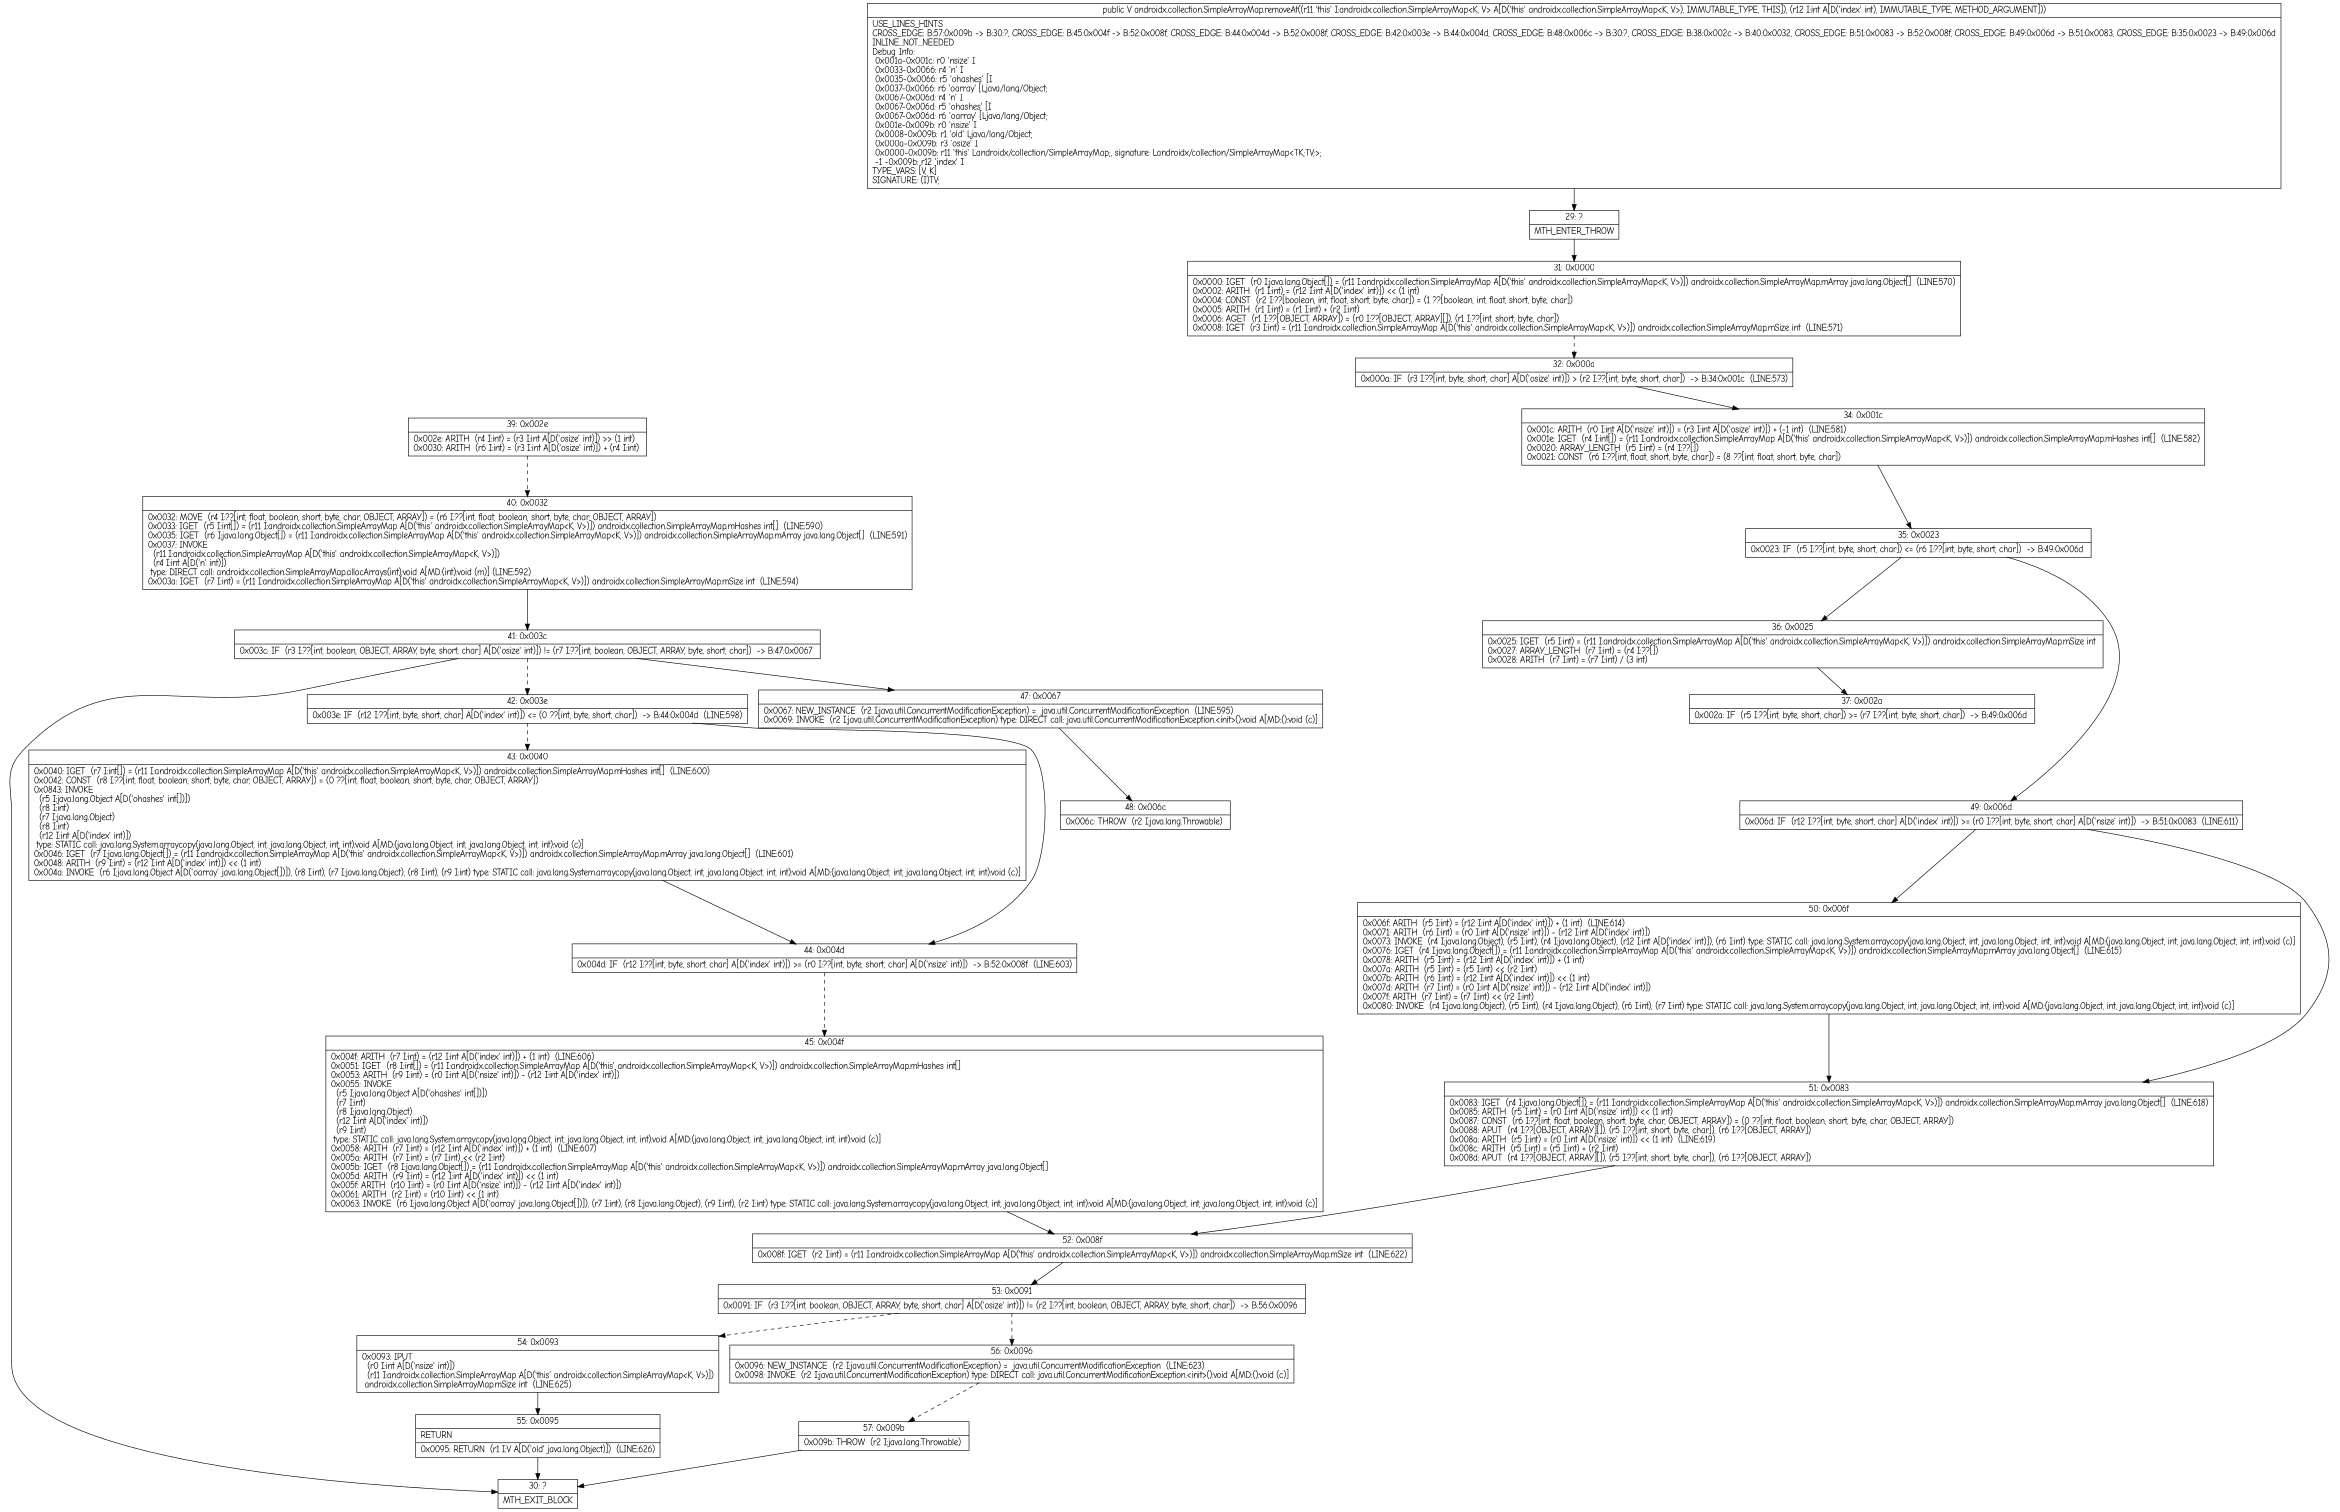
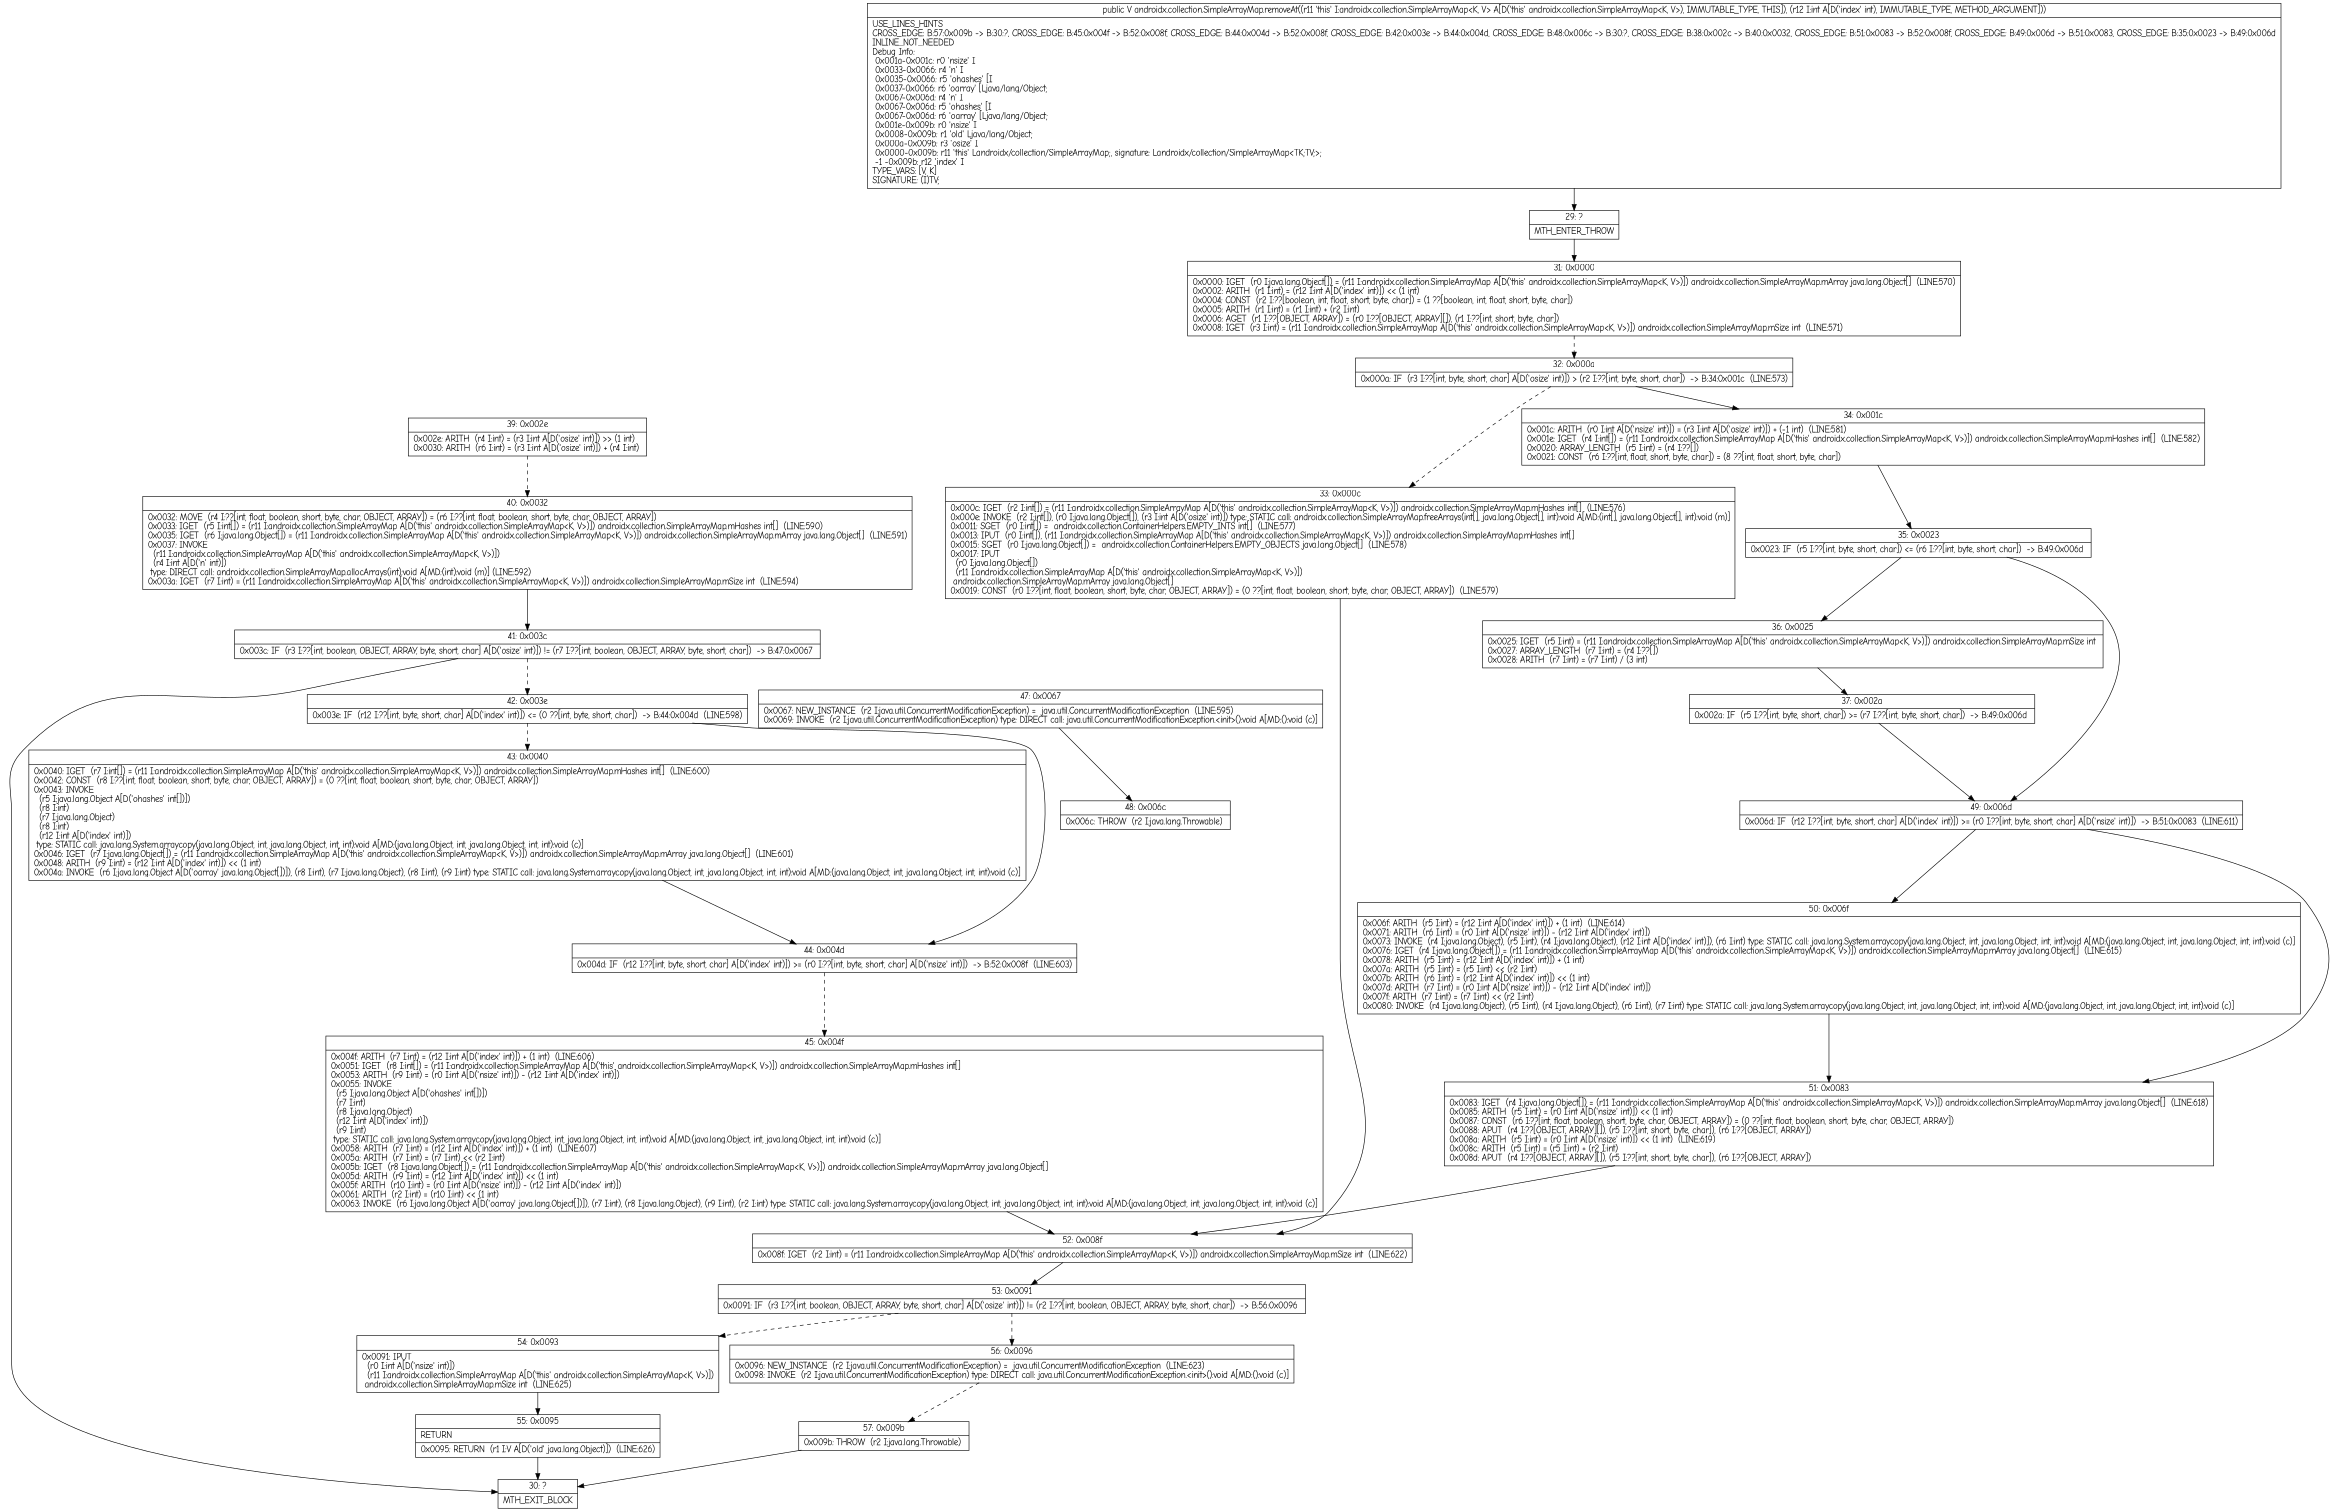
node "33: 0x000c": added
edge "41: 0x003c" -> "47: 0x0067": removed
edge "37: 0x002a" -> "49: 0x006d": added
node "43: 0x0040": text "0x0843: INVOKE" -> "0x0043: INVOKE"
node "54: 0x0093": text "0x0093: IPUT" -> "0x0091: IPUT"
